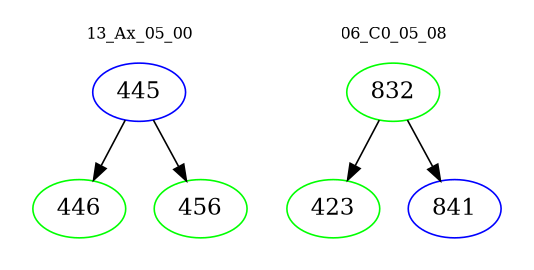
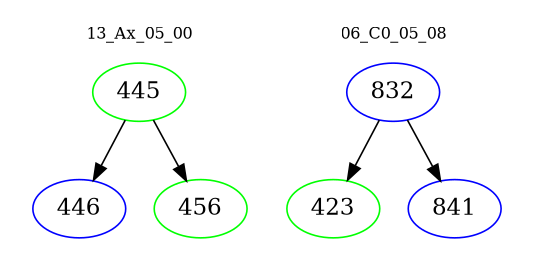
node "445": color blue -> green
node "832": color green -> blue
node "446": color green -> blue
